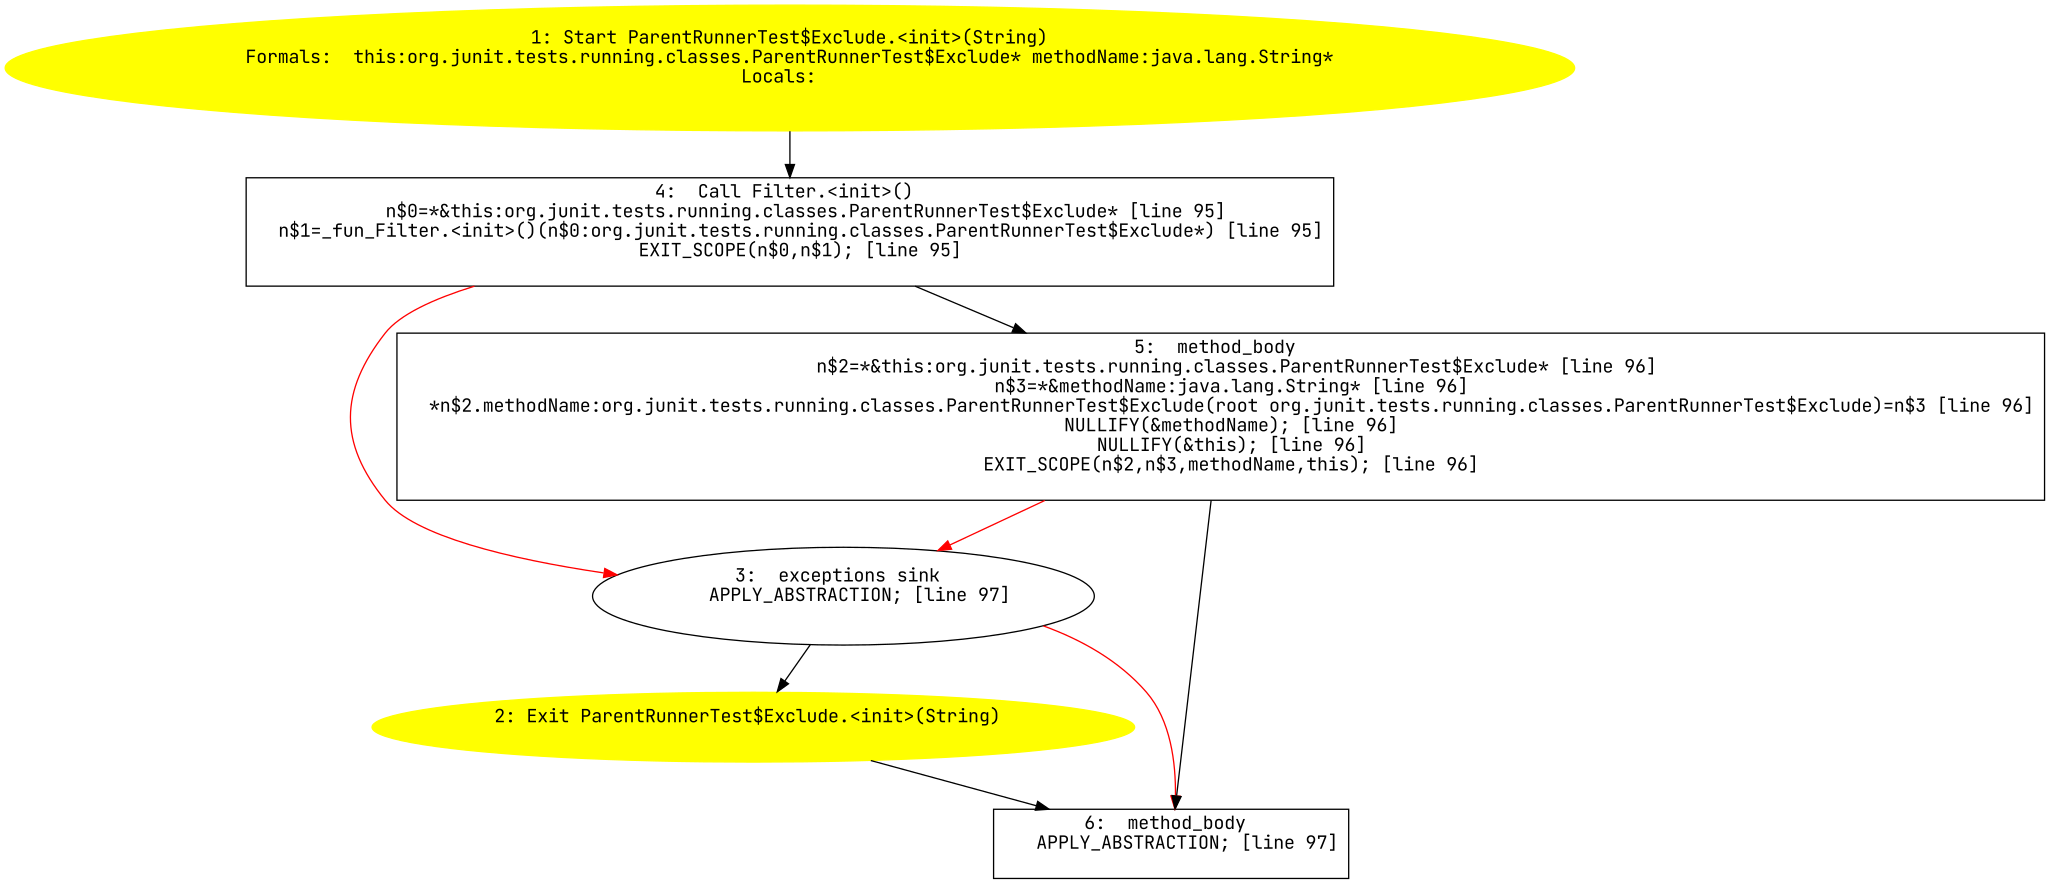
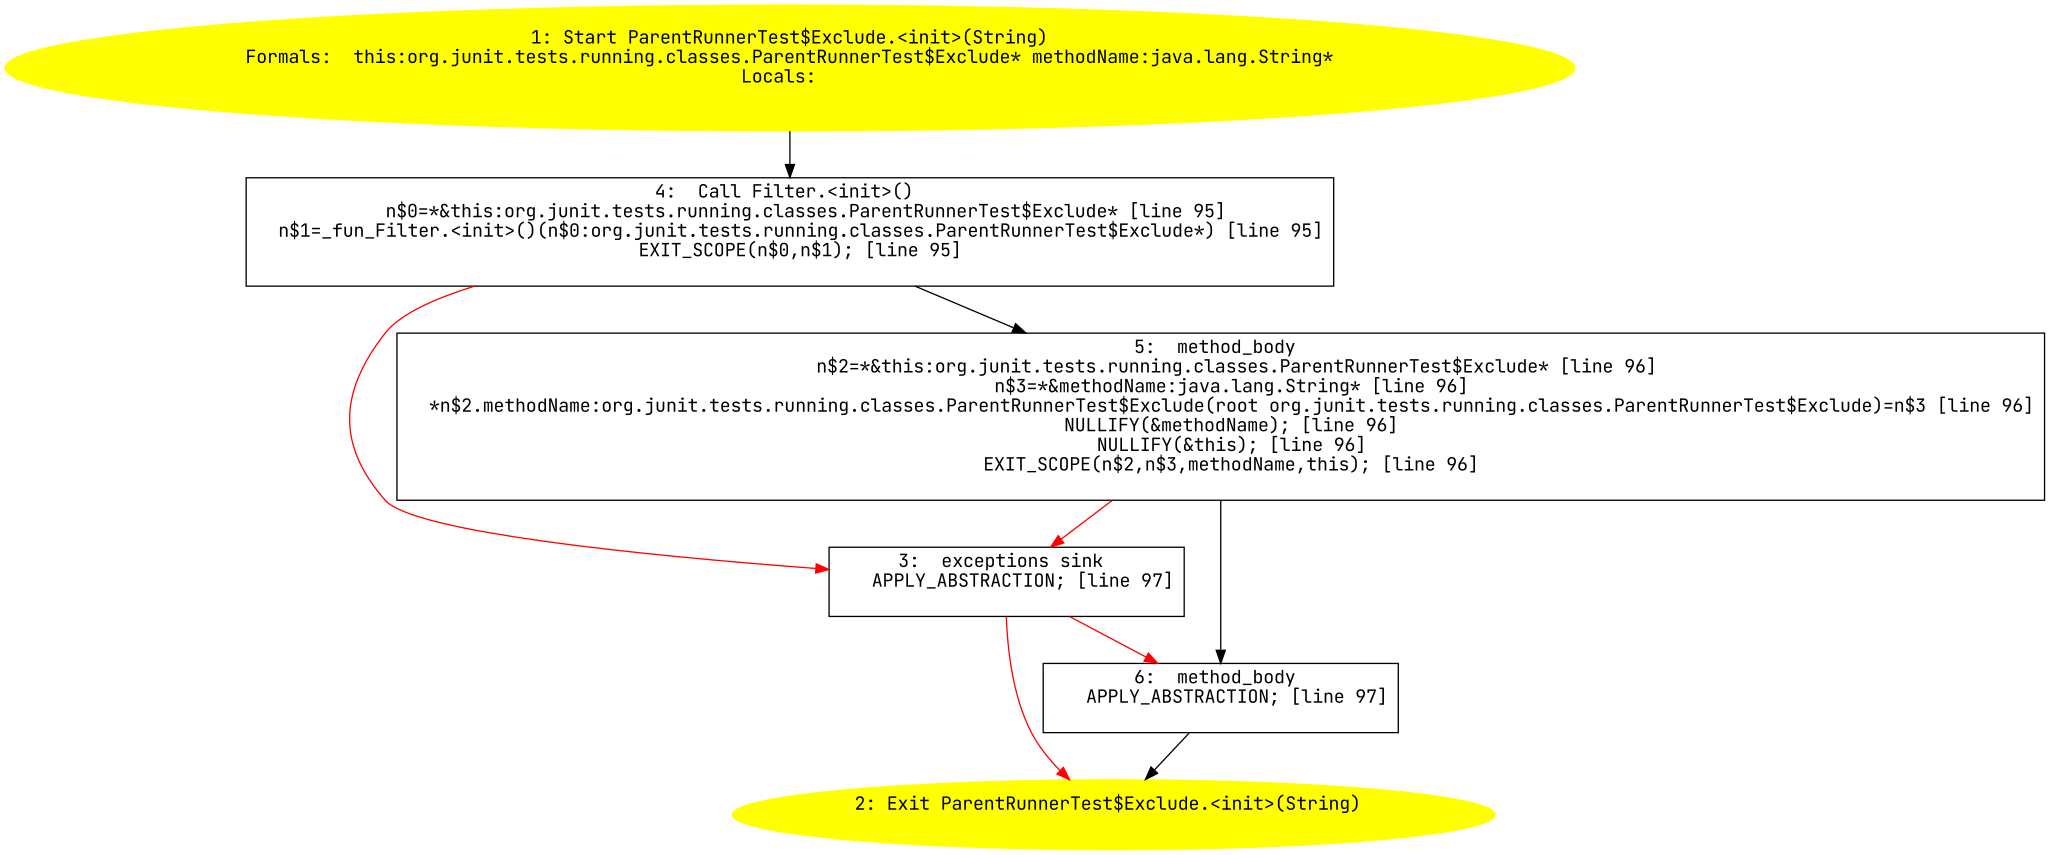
node "3:  exceptions sink APPLY_ABSTRACTION; [line 97]": shape ellipse -> box
edge "3:  exceptions sink APPLY_ABSTRACTION; [line 97]" -> "2: Exit ParentRunnerTest$Exclude.<init>(String)": color black -> red
edge "2: Exit ParentRunnerTest$Exclude.<init>(String)" -> "6:  method_body APPLY_ABSTRACTION; [line 97]": reversed
